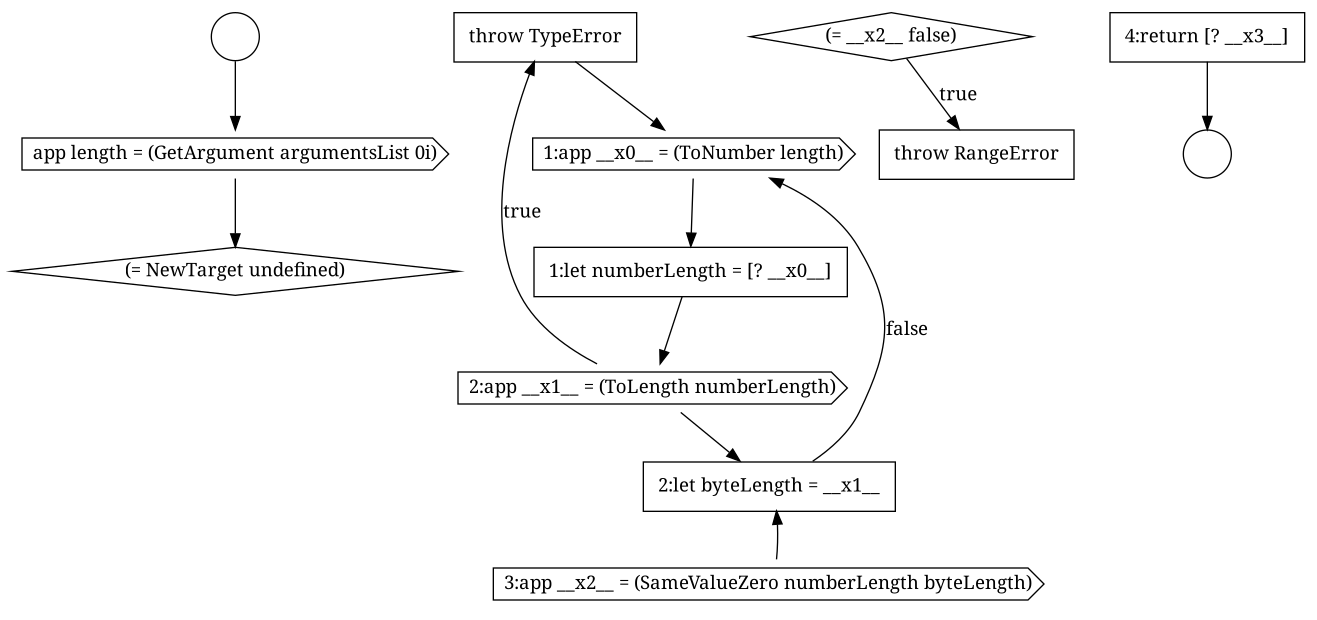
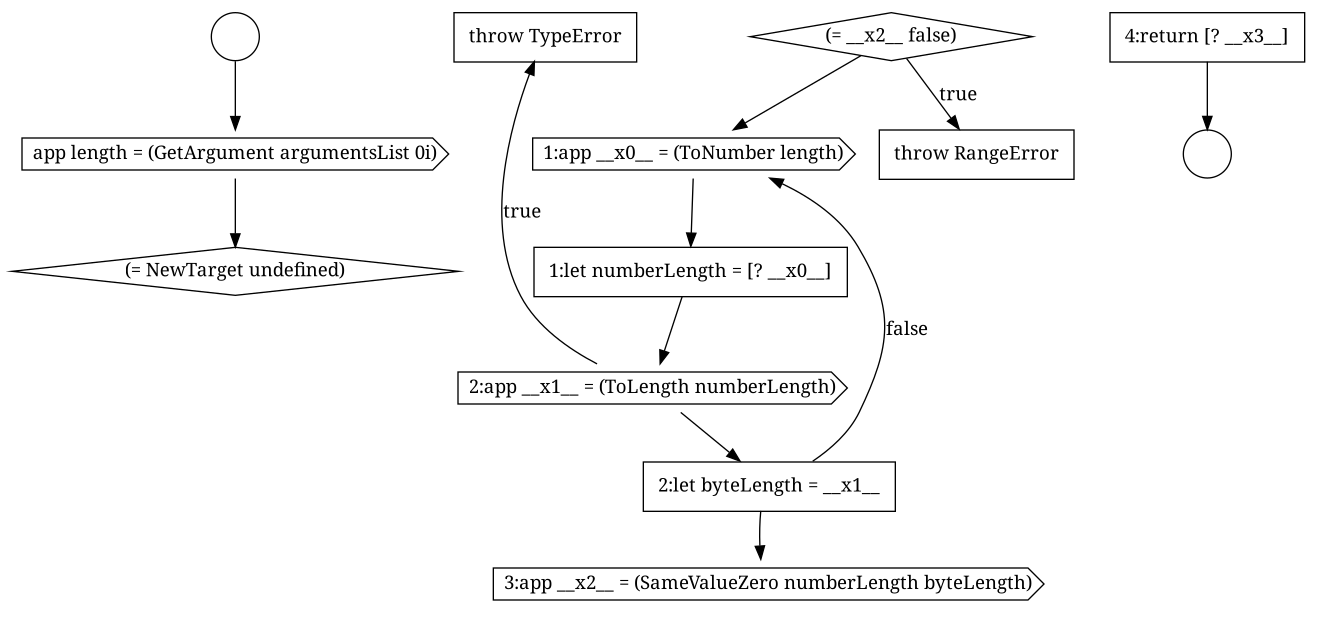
edge "throw TypeError" -> "1:app __x0__ = (ToNumber length)": now "(= __x2__ false)" -> "1:app __x0__ = (ToNumber length)"
edge "3:app __x2__ = (SameValueZero numberLength byteLength)" -> "2:let byteLength = __x1__": reversed
